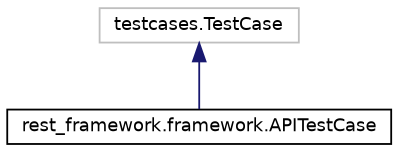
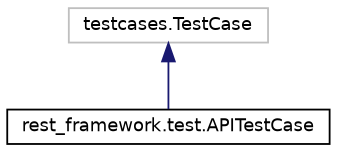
node "rest_framework.framework.APITestCase": label "rest_framework.framework.APITestCase" -> "rest_framework.test.APITestCase"
